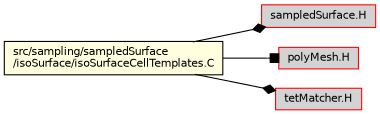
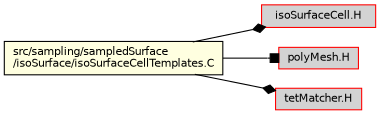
node "sampledSurface.H": label "sampledSurface.H" -> "isoSurfaceCell.H"
